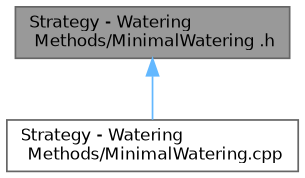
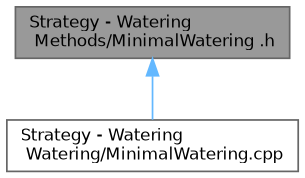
node "Strategy - Watering Methods/MinimalWatering.cpp": label "Strategy - Watering Methods/MinimalWatering.cpp" -> "Strategy - Watering Watering/MinimalWatering.cpp"
